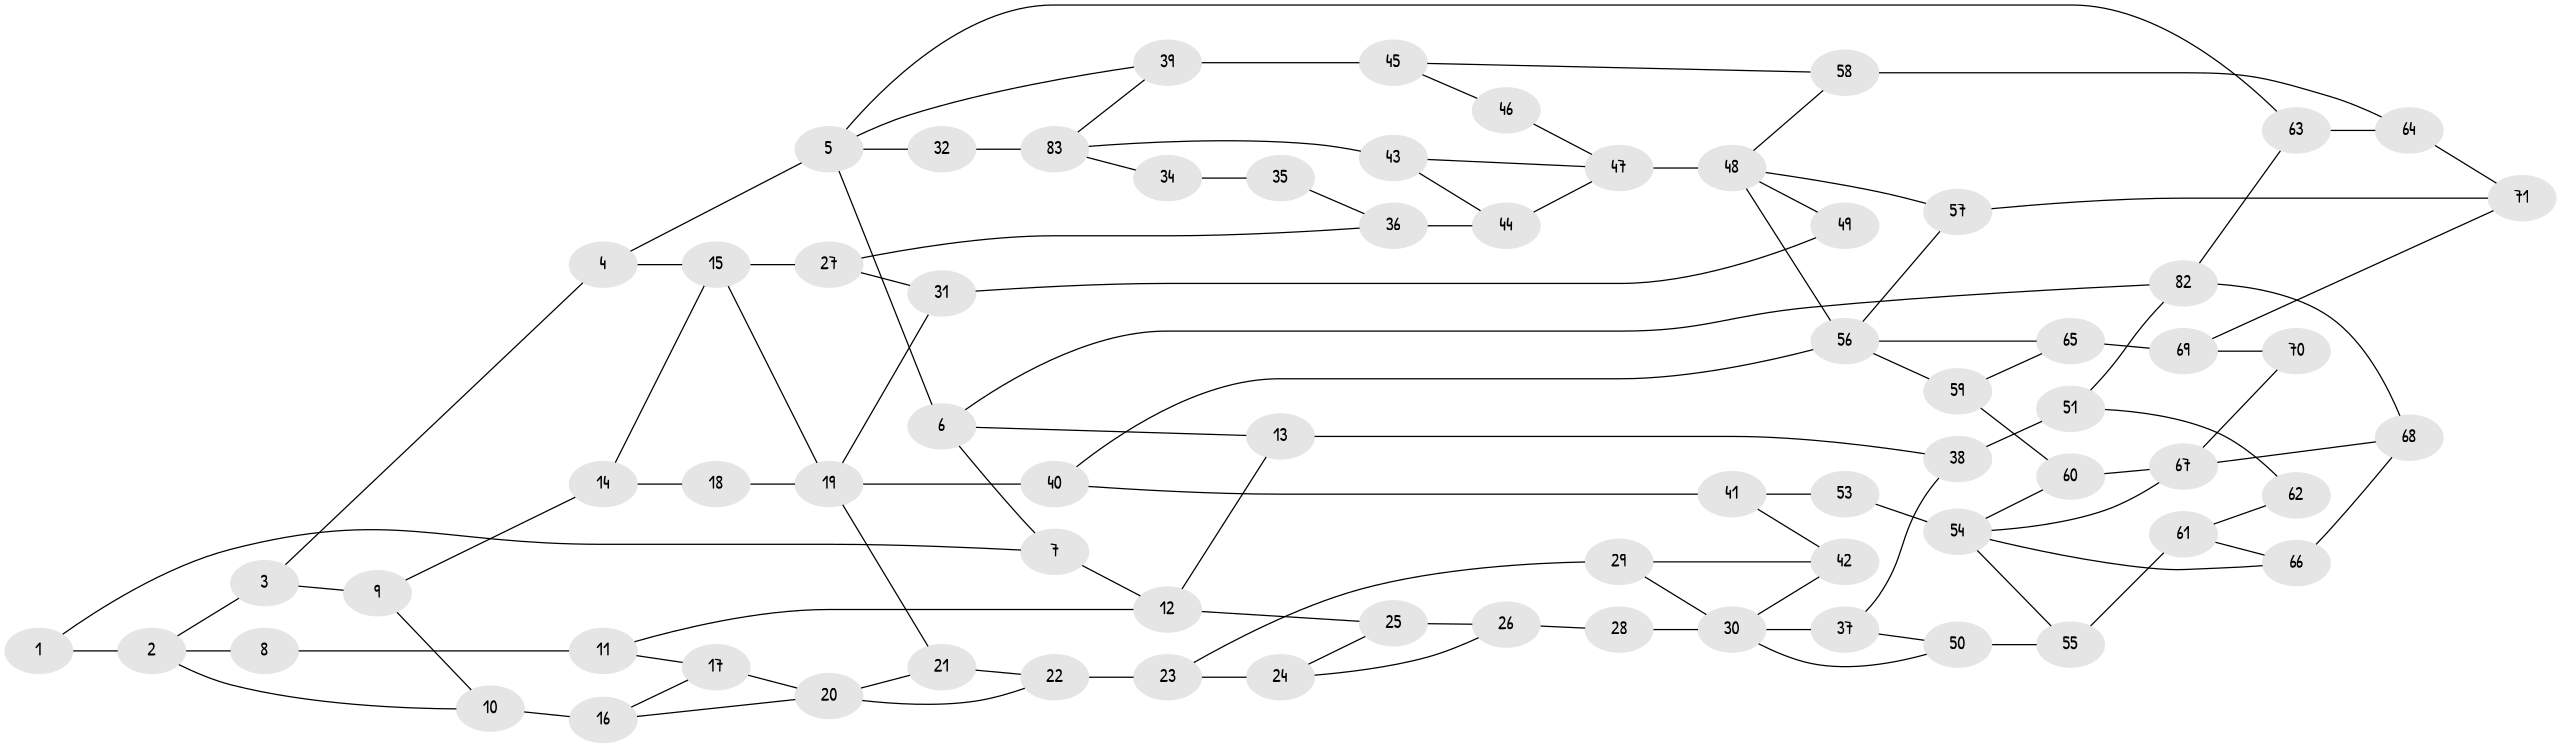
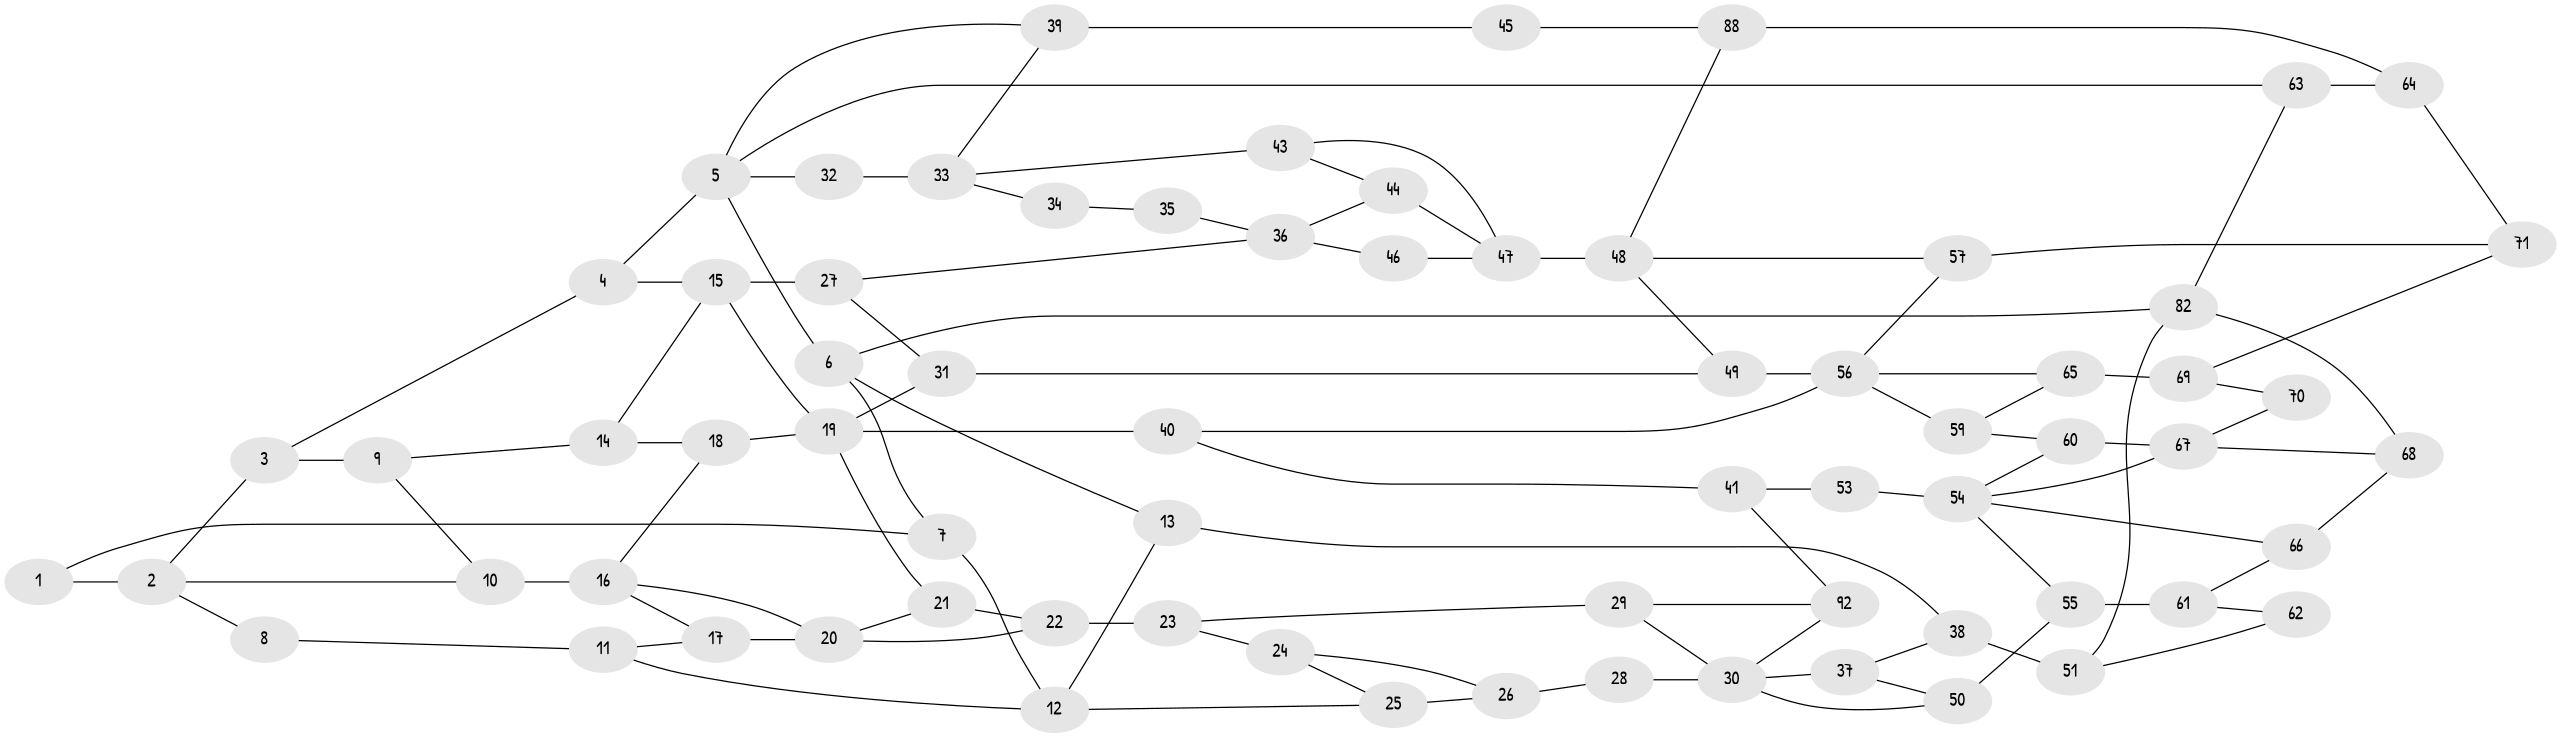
node "58": label "58" -> "88"
edge "45" -- "46": now "36" -- "46"
node "83": label "83" -> "33"
edge "48" -- "56": now "49" -- "56"
edge "18" -- "16": added
node "42": label "42" -> "92"
